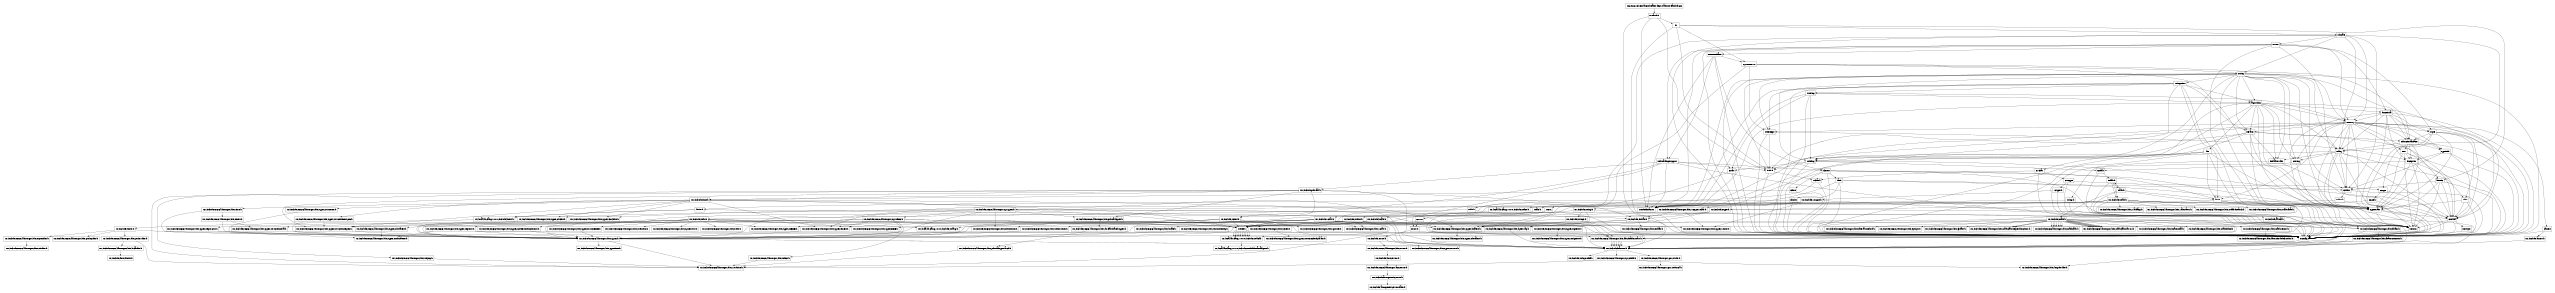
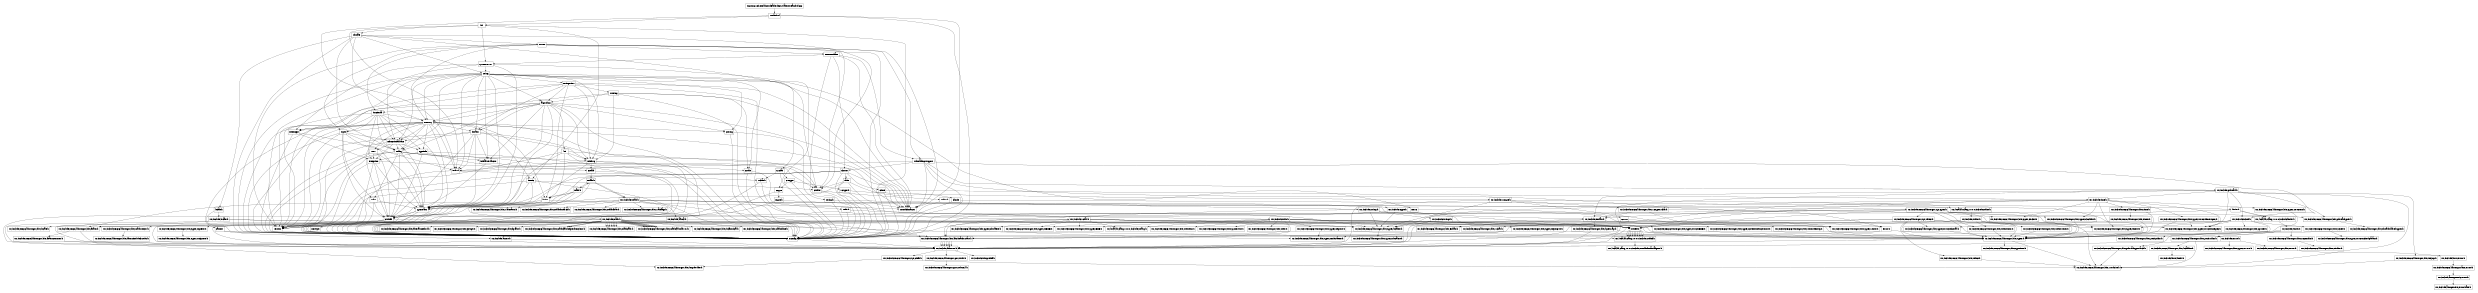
edge "utility" -> "cstring": removed
node "initializer_list": label "initializer_list" -> "initializer_libcxx"
